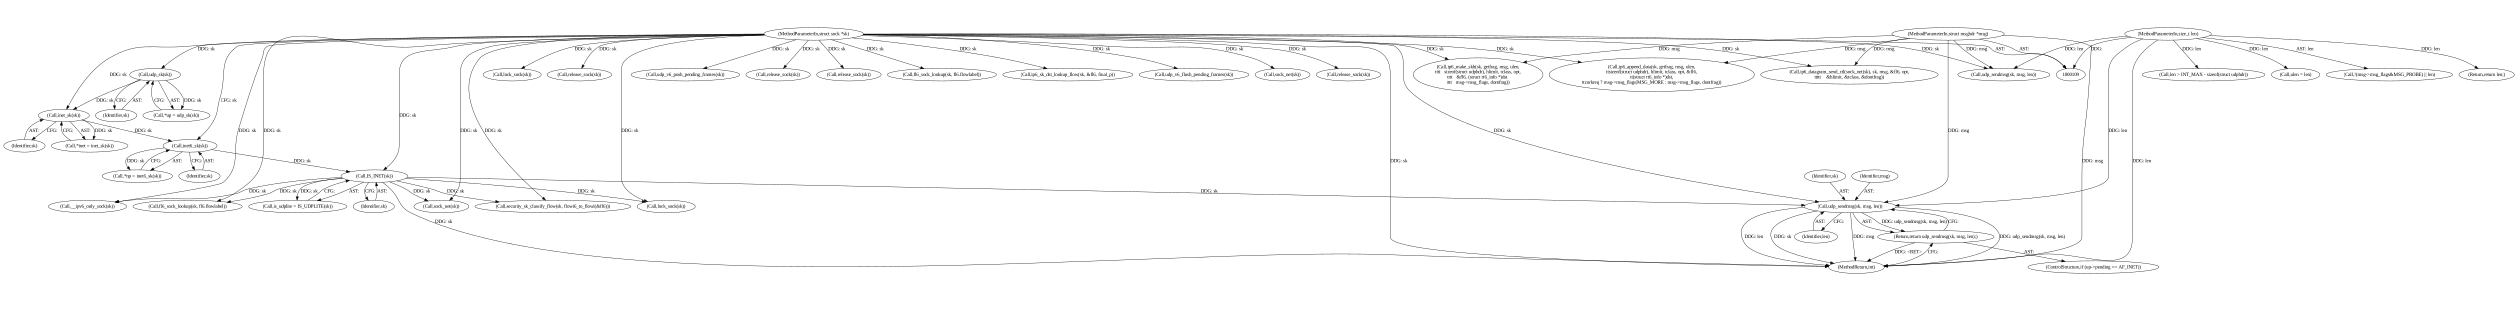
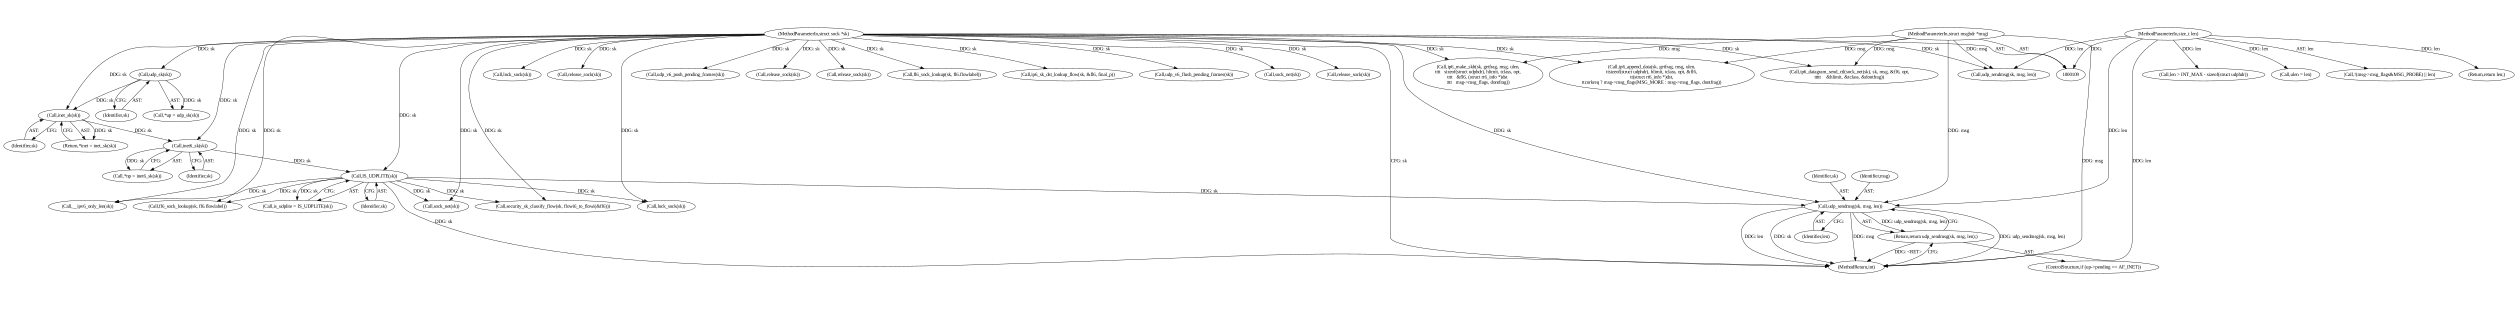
edge "(Call,*up = udp_sk(sk))" -> "(Call,udp_sk(sk))": removed, label "CFG:"
edge "(MethodParameterIn,struct sock *sk)" -> "(Call,inet6_sk(sk))": label "CFG: sk" -> "DDG: sk"
node "(Call,*inet = inet_sk(sk))": label "(Call,*inet = inet_sk(sk))" -> "(Return,*inet = inet_sk(sk))"
edge "(MethodParameterIn,struct sock *sk)" -> "(MethodReturn,int)": label "DDG: sk" -> "CFG: sk"
node "(Call,IS_INET(sk))": label "(Call,IS_INET(sk))" -> "(Call,IS_UDPLITE(sk))"
node "(Call,__ipv6_only_sock(sk))": label "(Call,__ipv6_only_sock(sk))" -> "(Call,__ipv6_only_len(sk))"
